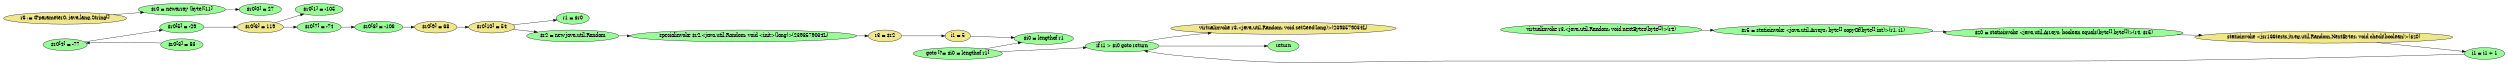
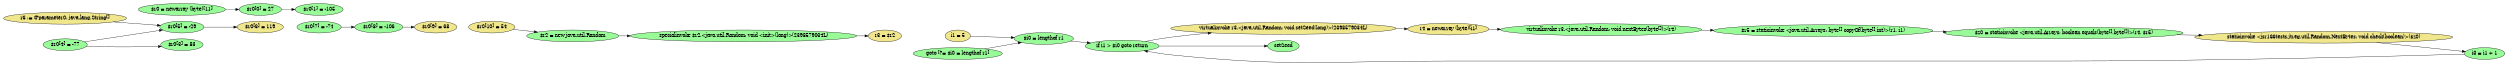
edge "r6 := @parameter0: java.lang.String[]" -> "$r0 = newarray (byte)[11]": now "r6 := @parameter0: java.lang.String[]" -> "$r0[5] = -29"
node "r1 = $r0": removed
edge "$r0[6] = 119" -> "$r0[1] = -105": now "$r0[0] = 27" -> "$r0[1] = -105"
edge "$r0[6] = 119" -> "$r0[7] = -74": removed
edge "$r0[9] = 68" -> "$r0[10] = 54": removed
node "r4 = newarray (byte)[i1]": added
edge "r3 = $r2" -> "i1 = 5": removed
edge "$r0[3] = 83" -> "$r0[4] = -77": reversed
node "return": label "return" -> "setSeed"
edge "goto [?= $i0 = lengthof r1]" -> "if i1 > $i0 goto return": now "$i0 = lengthof r1" -> "if i1 > $i0 goto return"
node "i1 = i1 + 1": label "i1 = i1 + 1" -> "i3 = i1 + 1"
